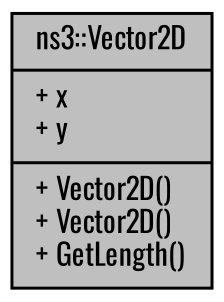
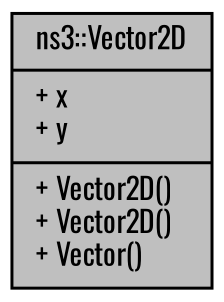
node "ns3::Vector2D": text "+ GetLength()" -> "+ Vector()"
